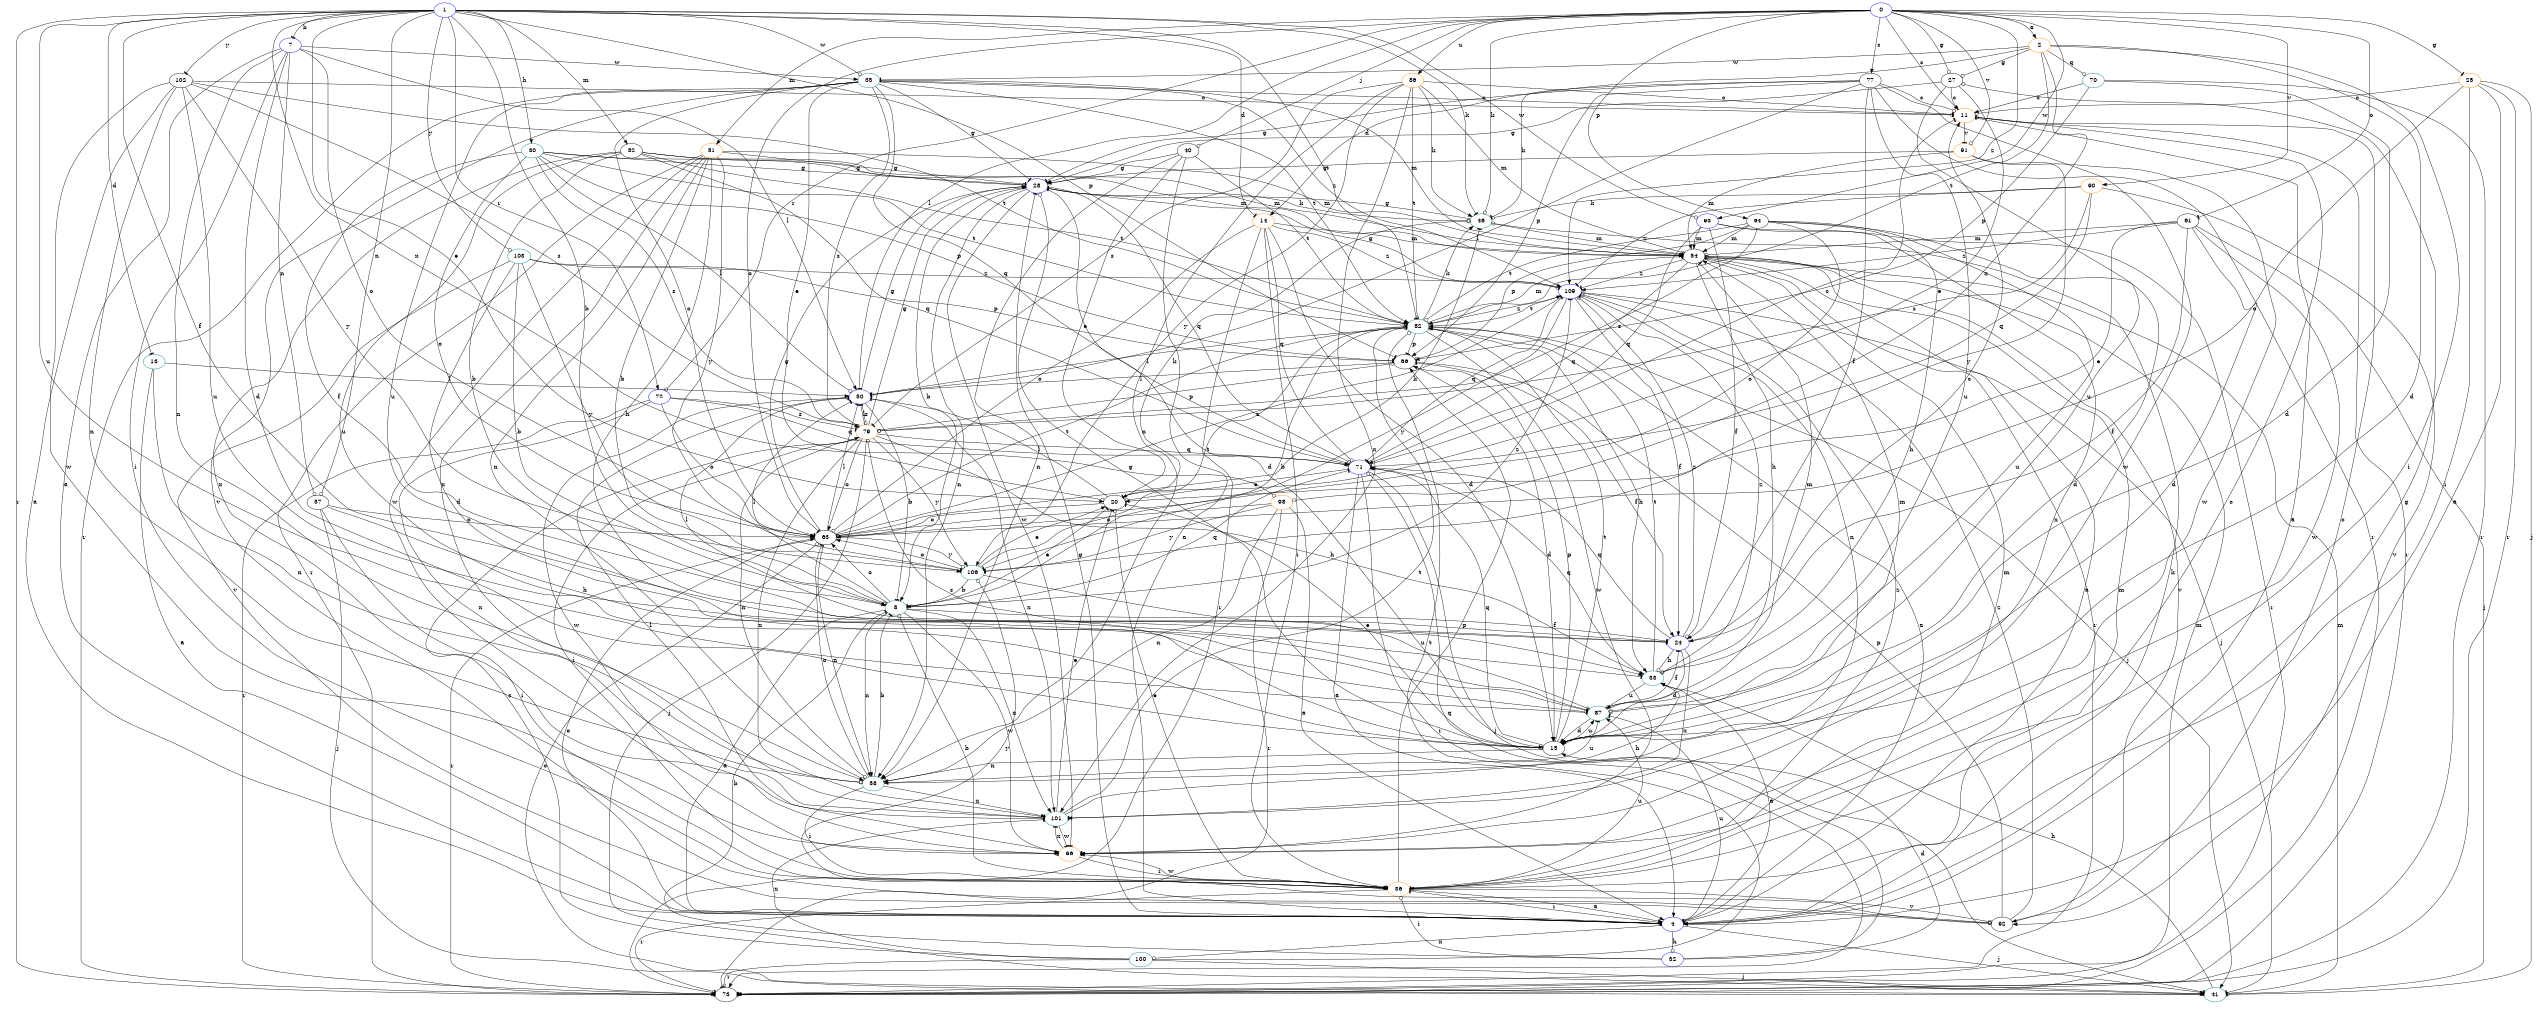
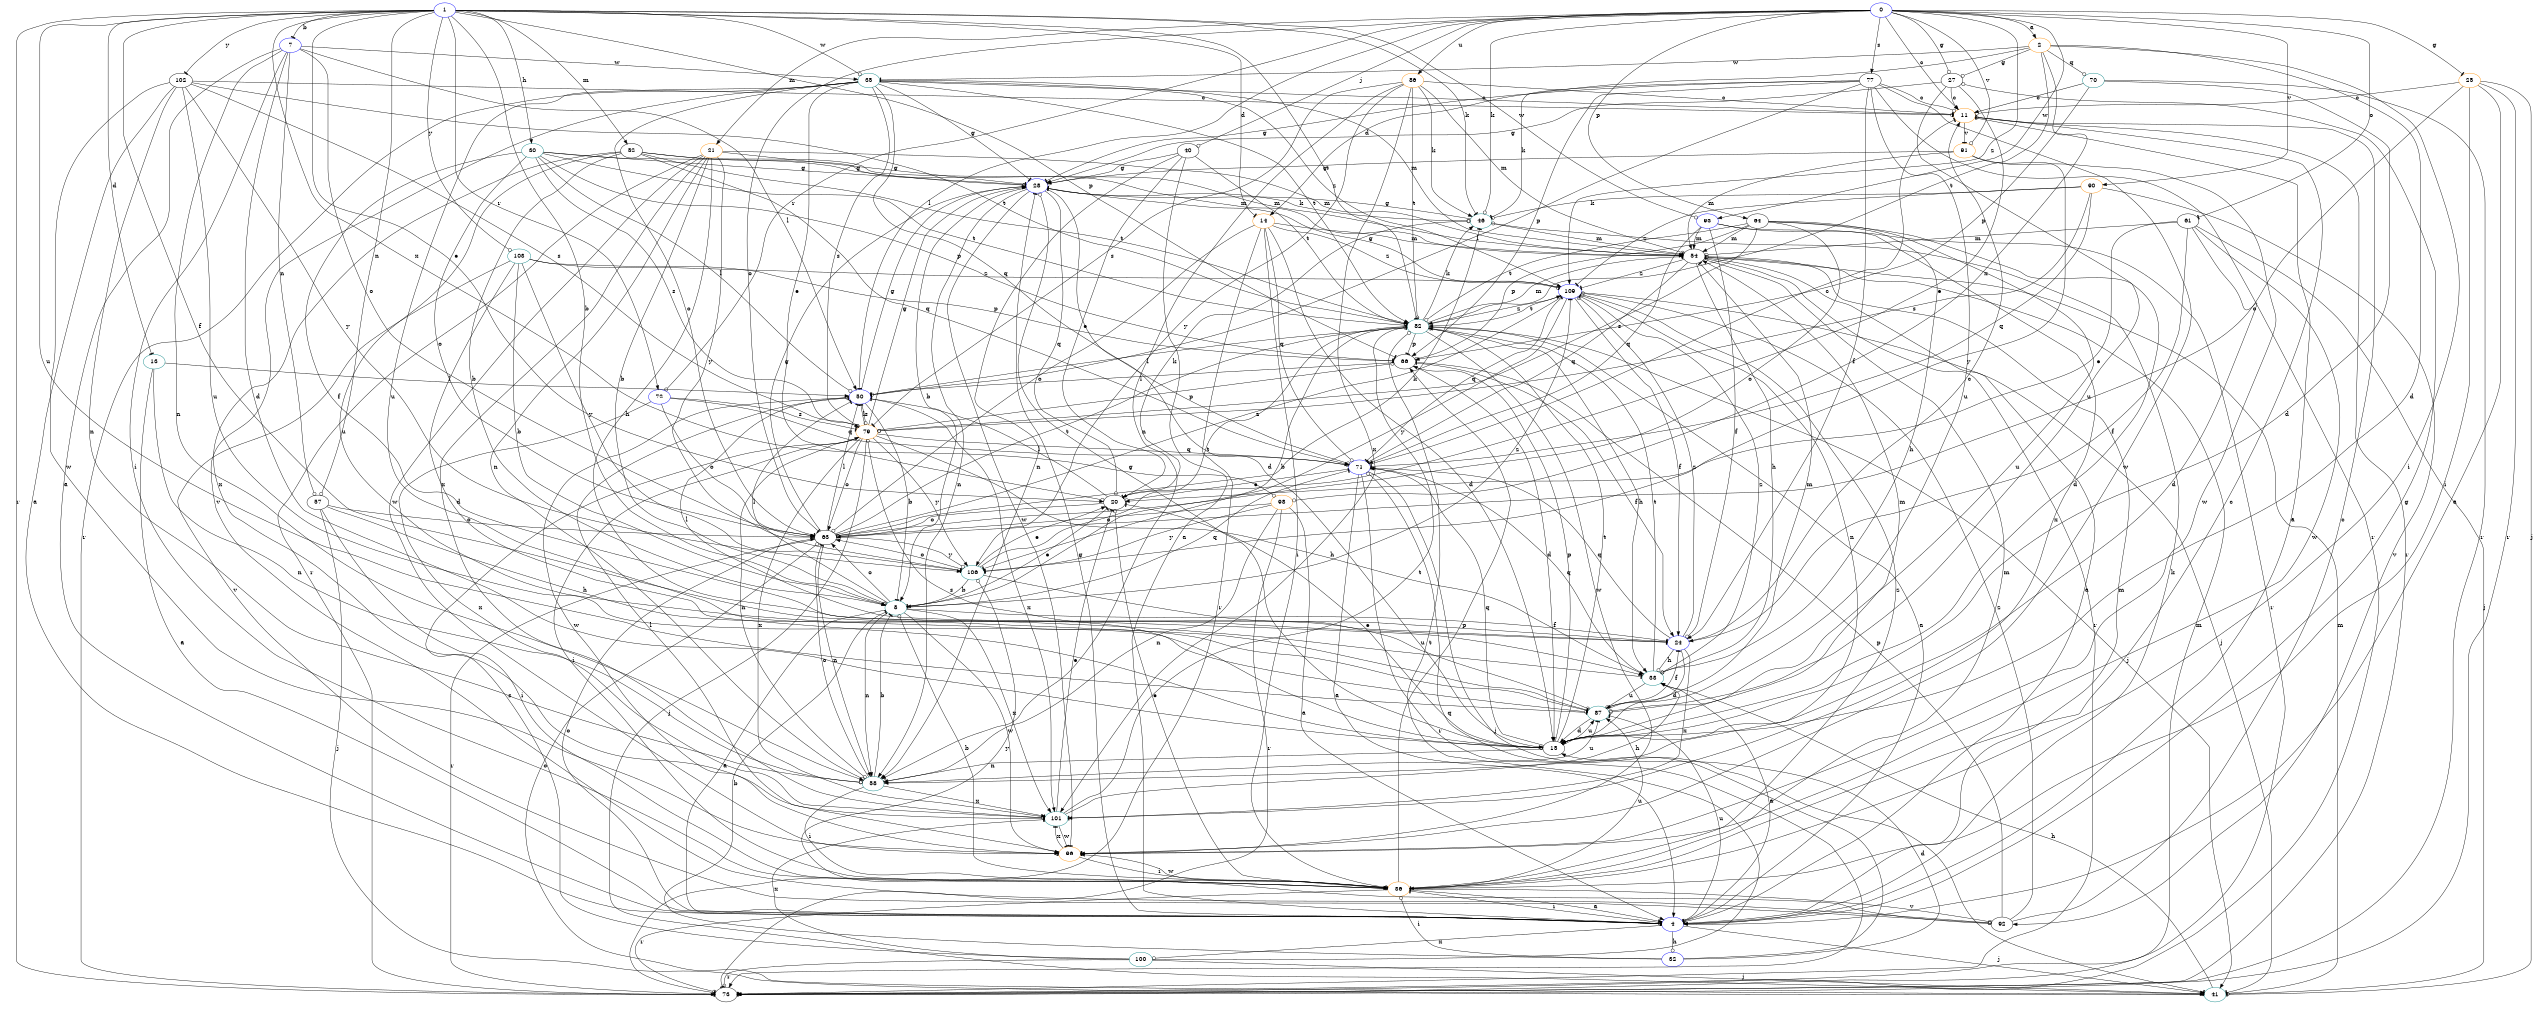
node "51": label "51" -> "21"
edge "61" -> "109": removed, label "z"
edge "28" -> "71": now "28" -> "20"
edge "54" -> "92": removed, label "v"
edge "72" -> "73": removed, label "r"
